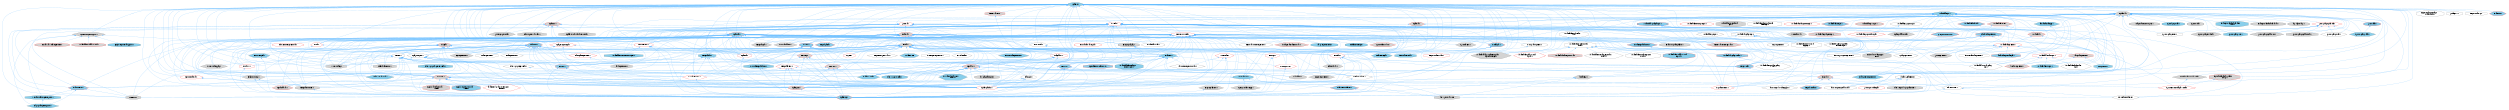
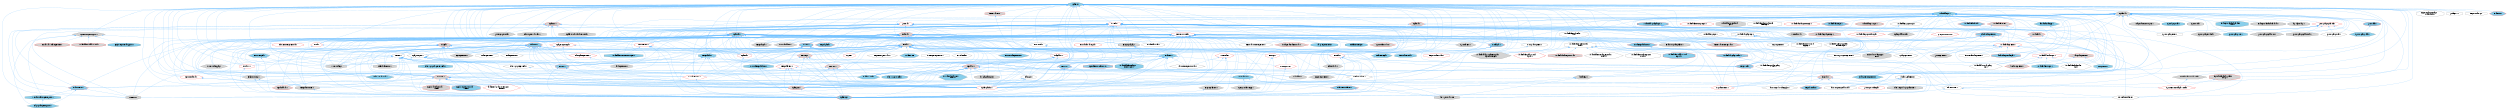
node "NavigationToolBinding.h": fillcolor skyblue -> white
